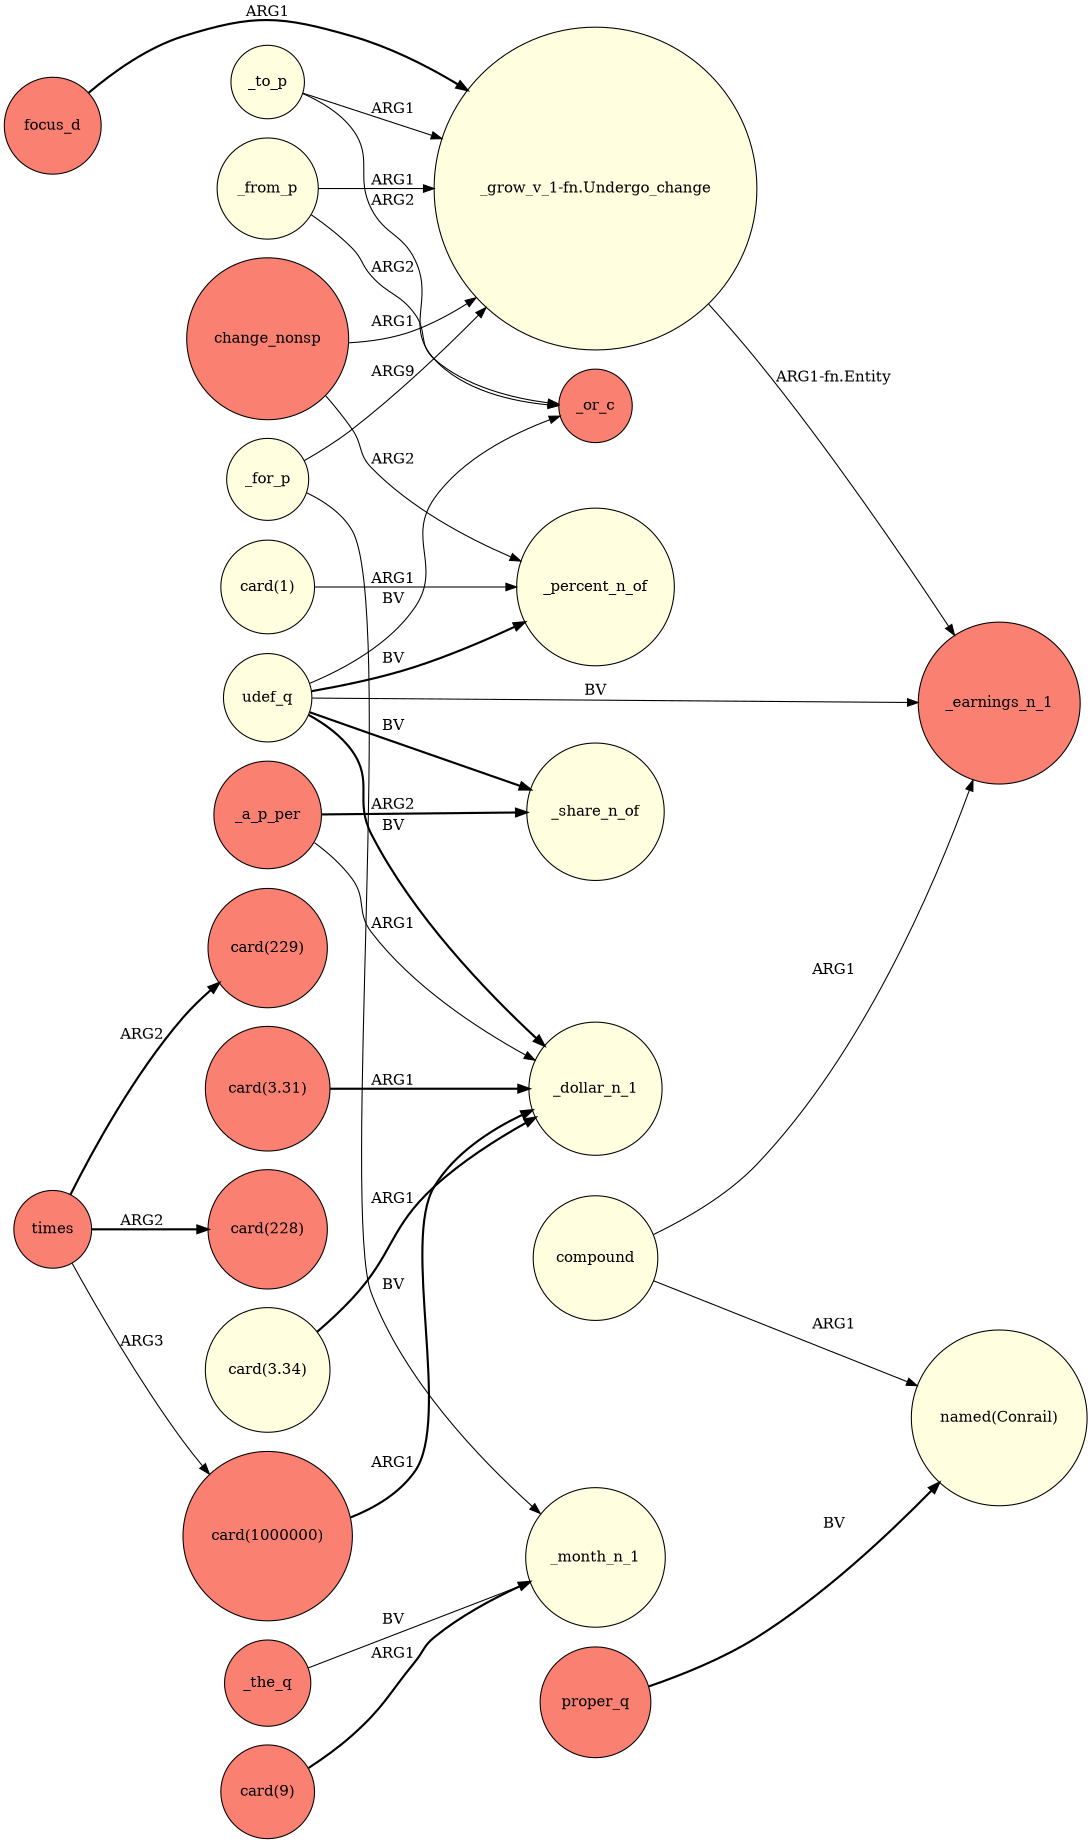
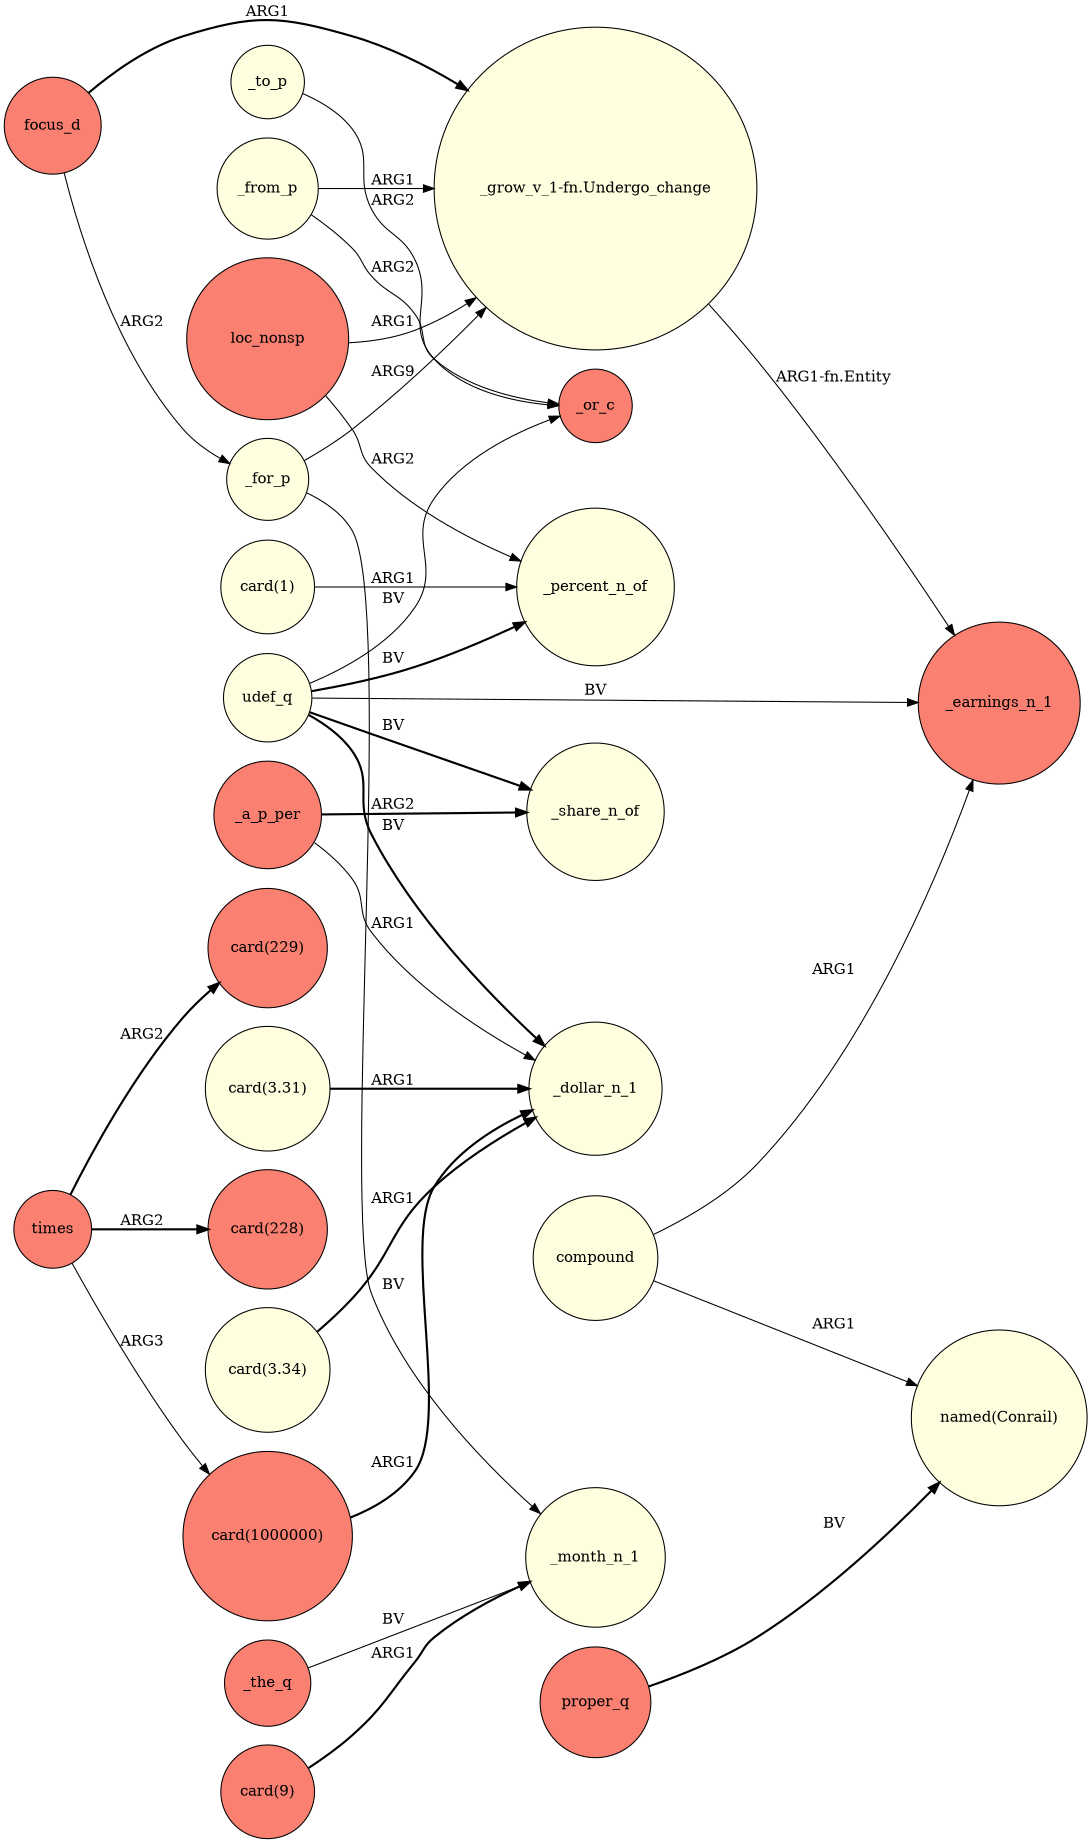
edge "_to_p" -> "_grow_v_1-fn.Undergo_change": removed, label "ARG1"
edge "focus_d" -> "_for_p": added, label "ARG2"
node "change_nonsp": label "change_nonsp" -> "loc_nonsp"
node "card(3.31)": fillcolor salmon -> lightyellow
